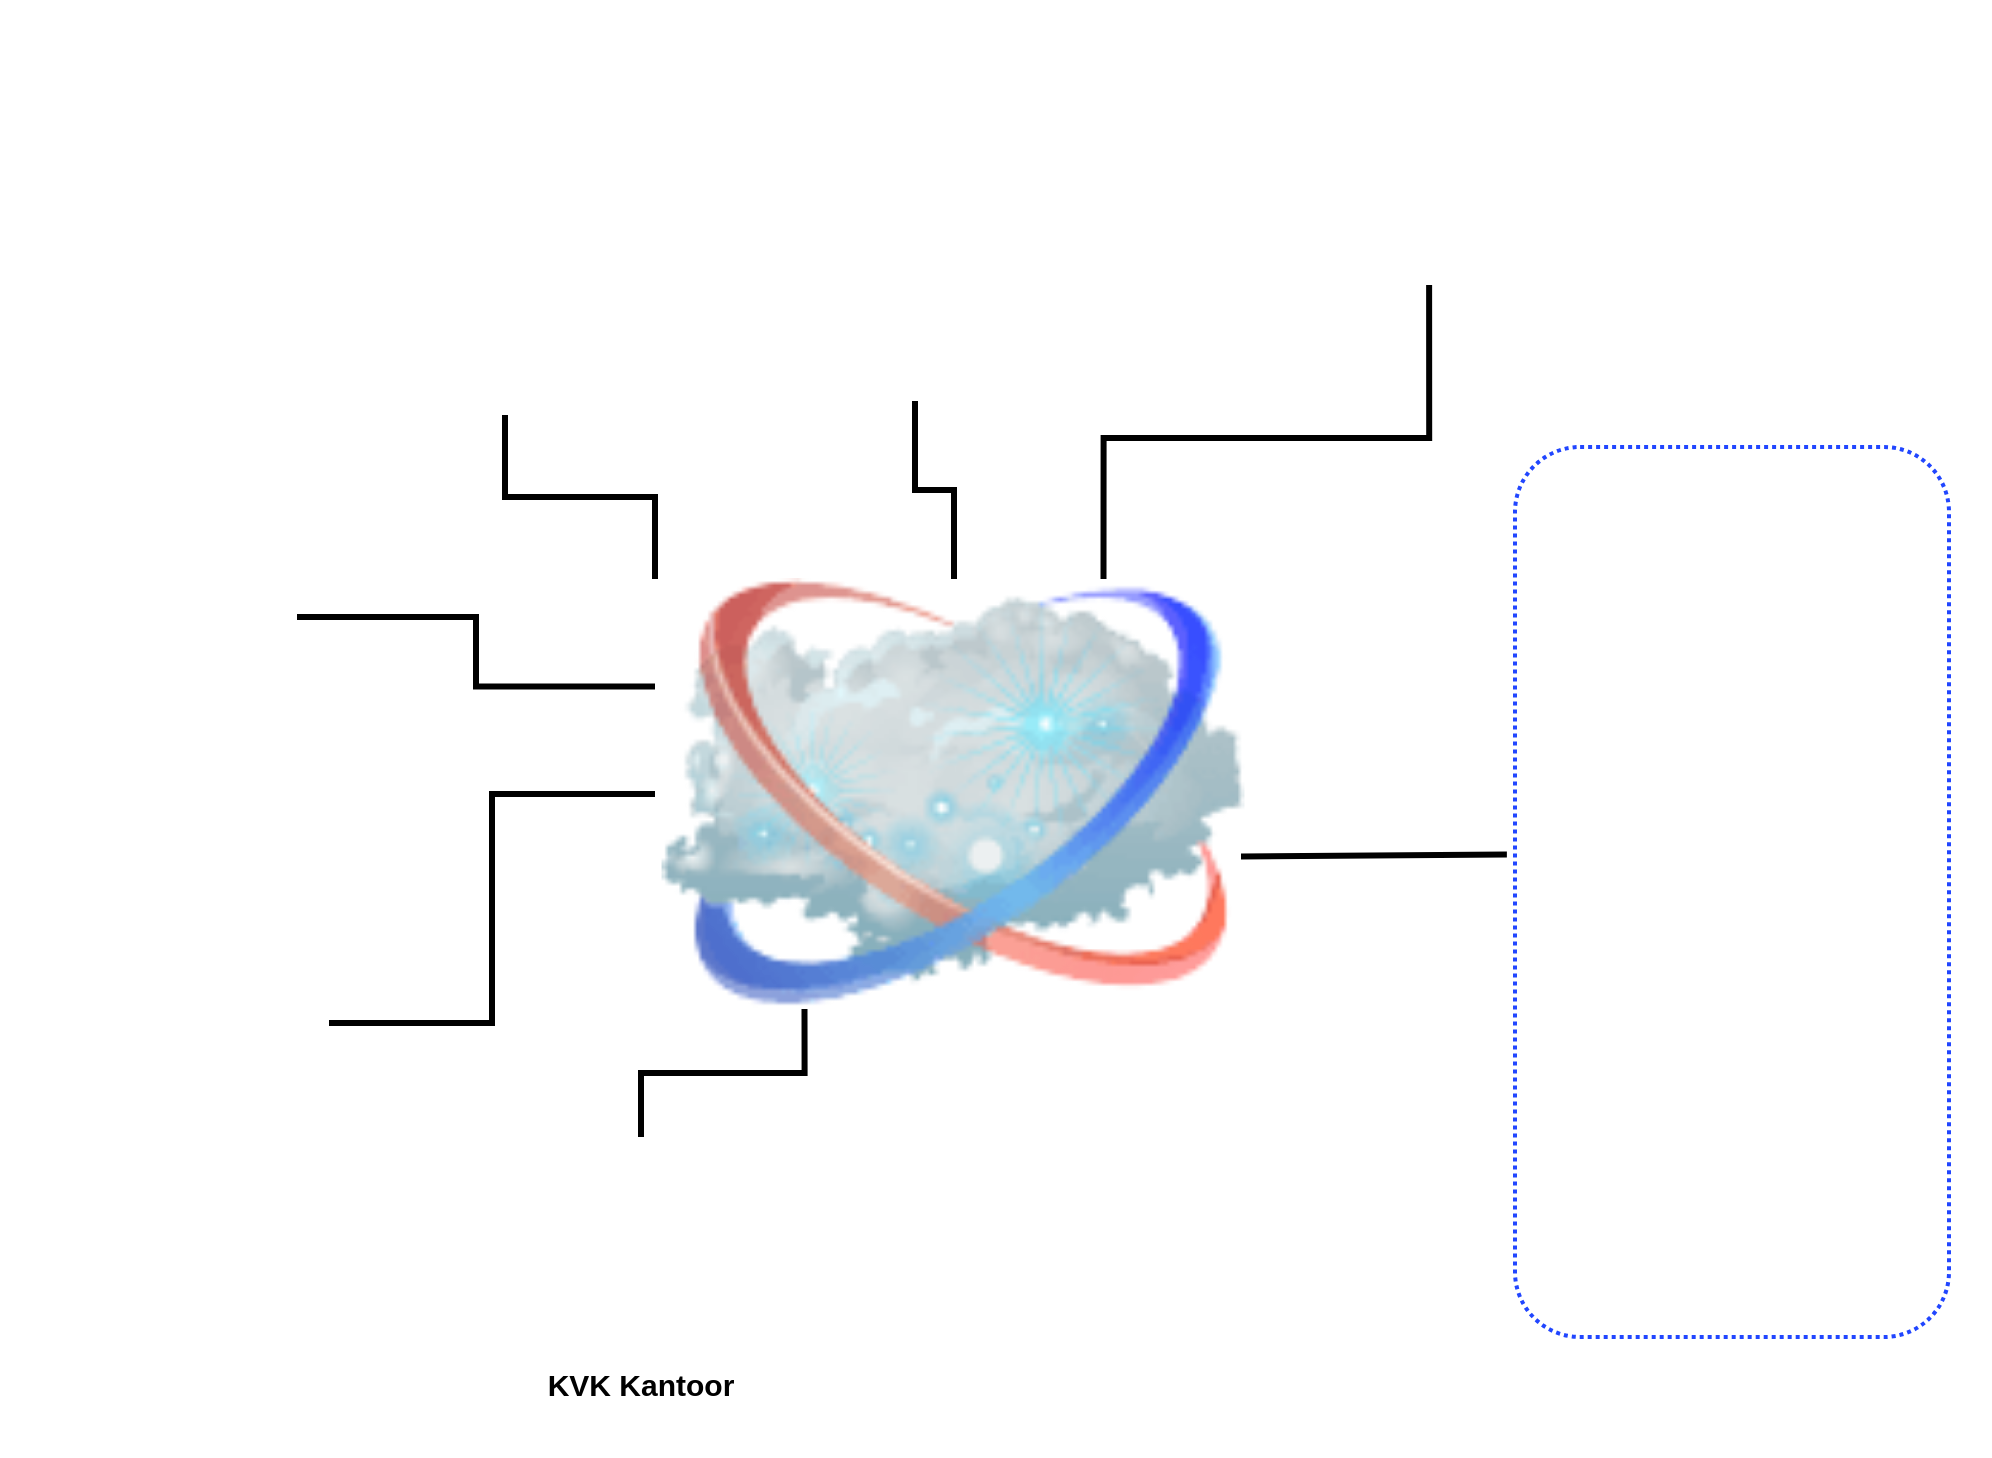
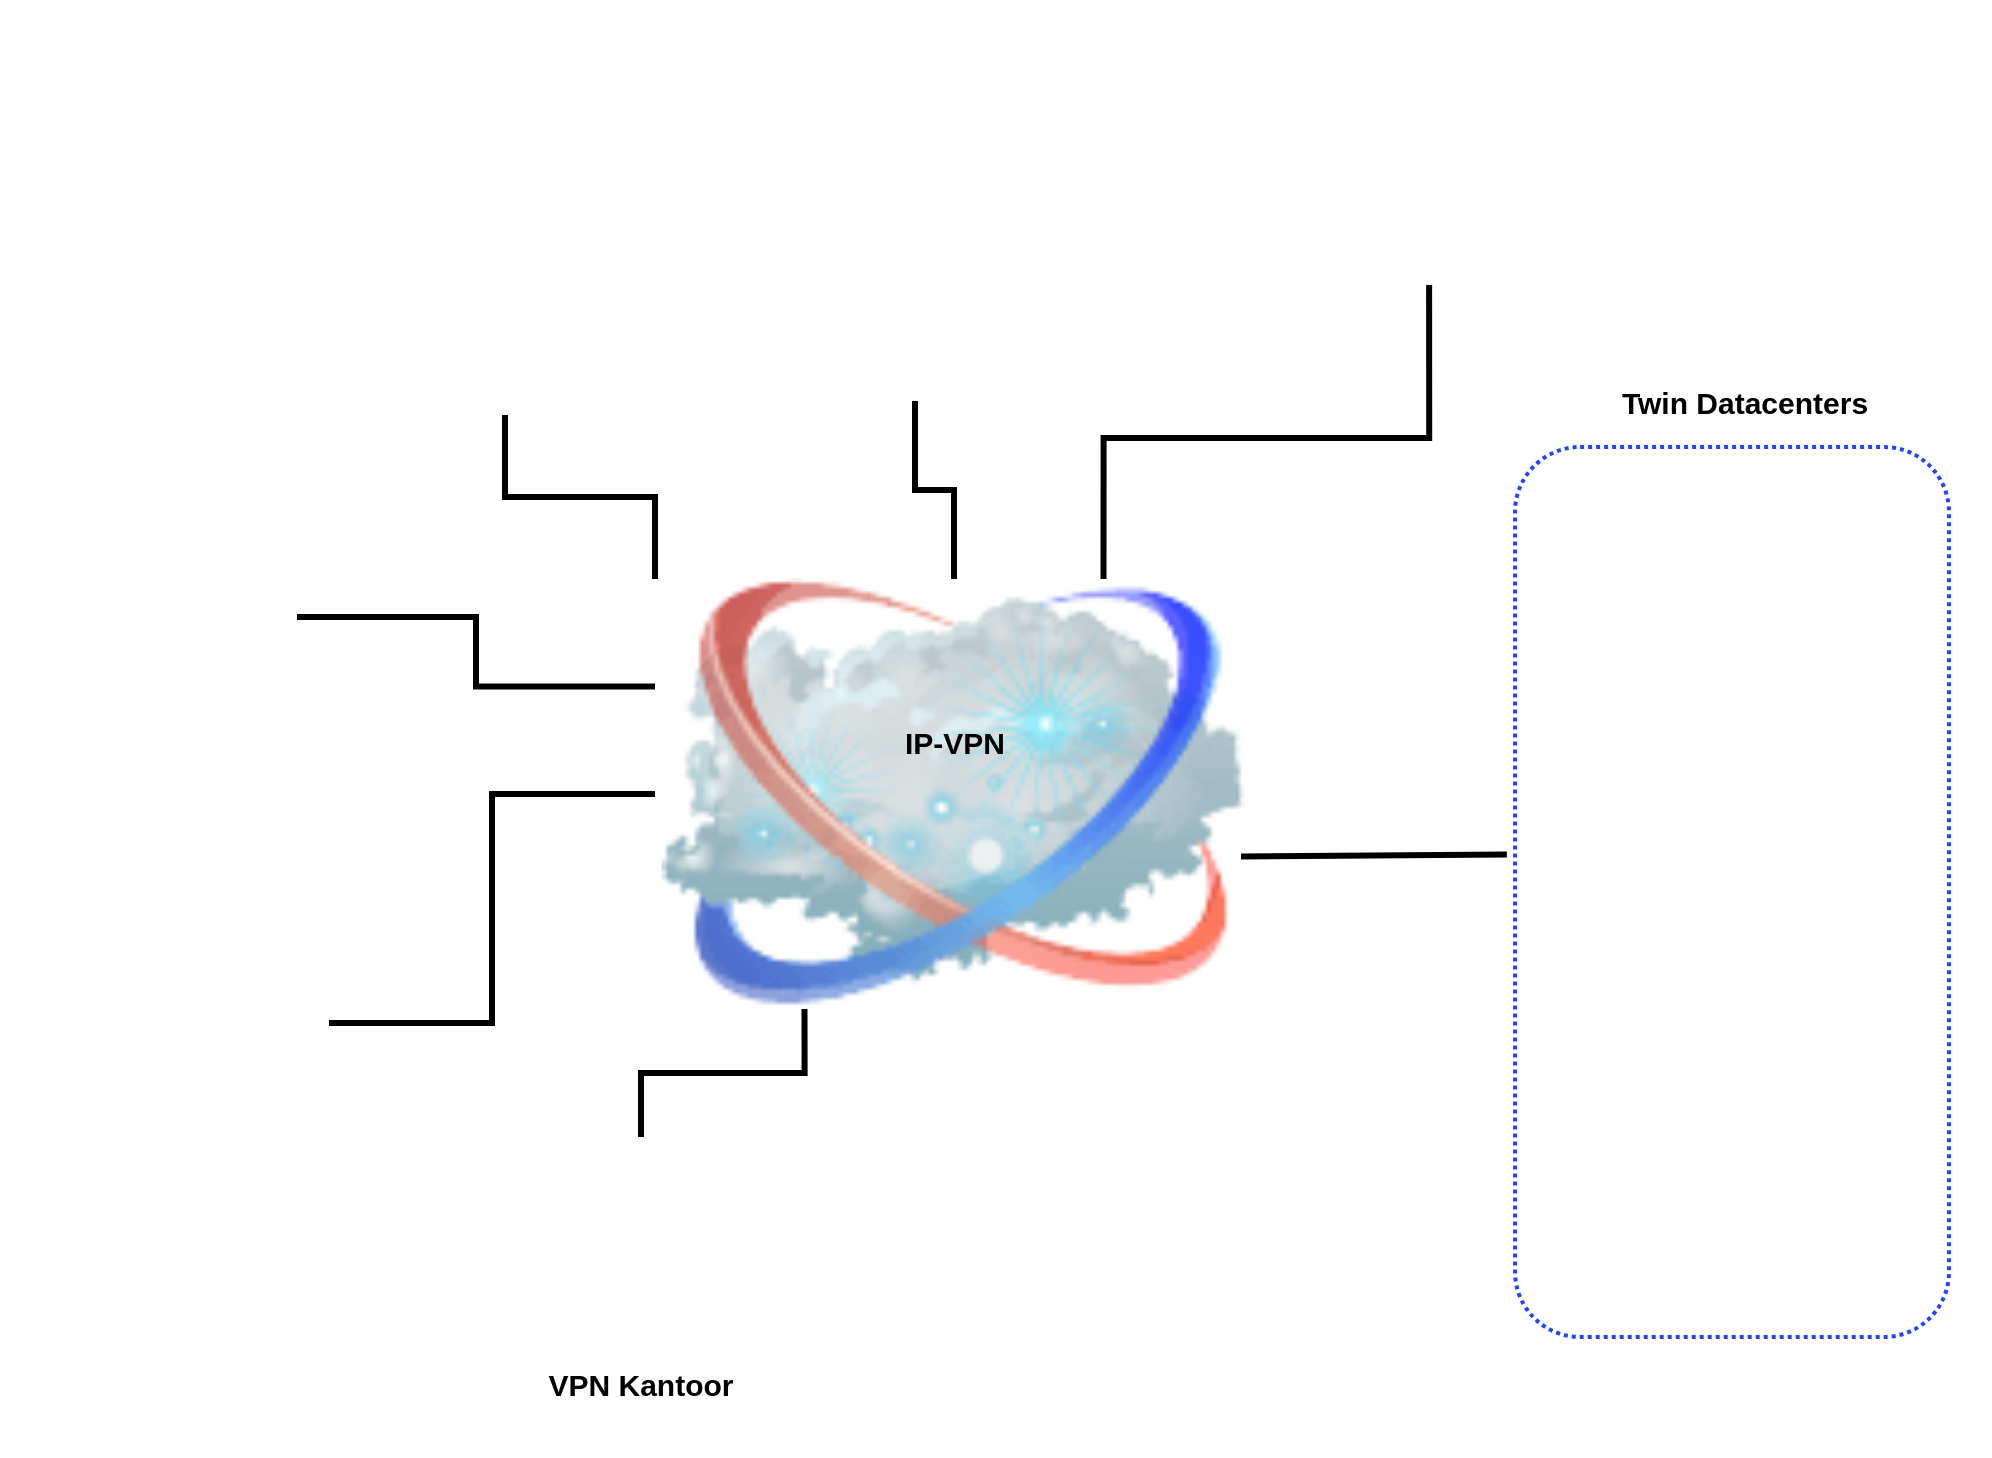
node "Twin Datacenters": added
node "IP-VPN": added
node "KVK Kantoor": label "KVK Kantoor" -> "VPN Kantoor"
